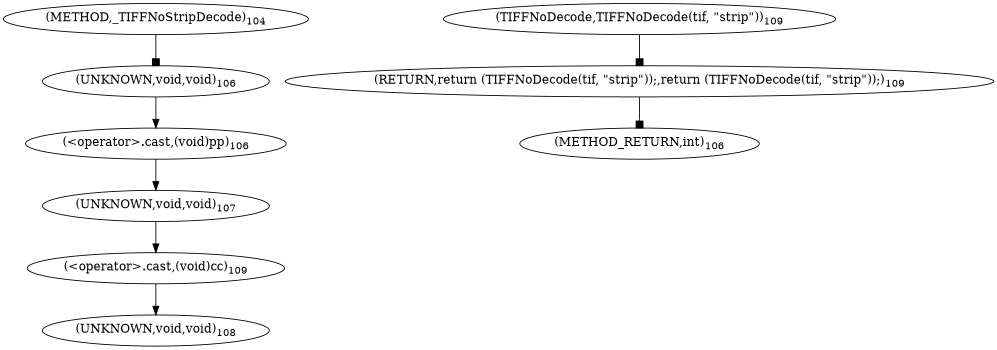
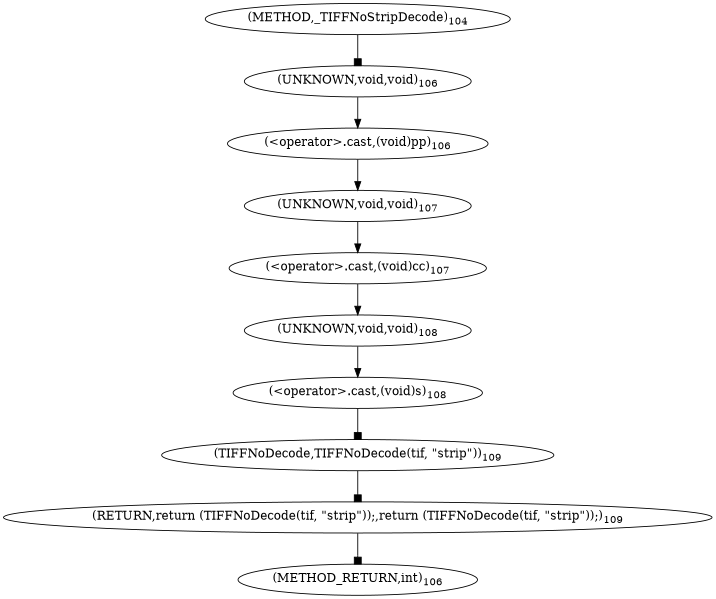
node "(<operator>.cast,(void)cc)": text "109" -> "107"
node "(<operator>.cast,(void)s)": added
